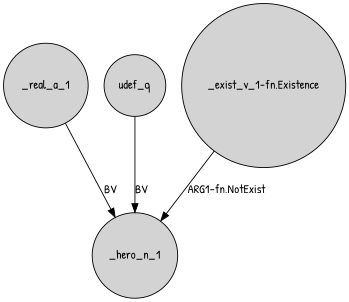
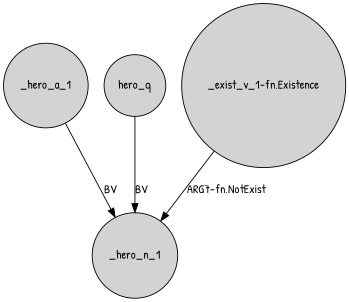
node "_real_a_1": label "_real_a_1" -> "_hero_a_1"
node "udef_q": label "udef_q" -> "hero_q"
edge "_exist_v_1-fn.Existence" -> "_hero_n_1": label "ARG1-fn.NotExist" -> "ARG7-fn.NotExist"
